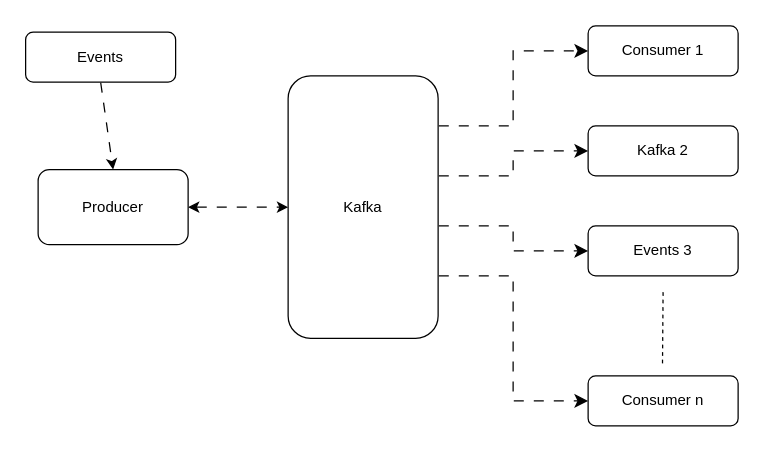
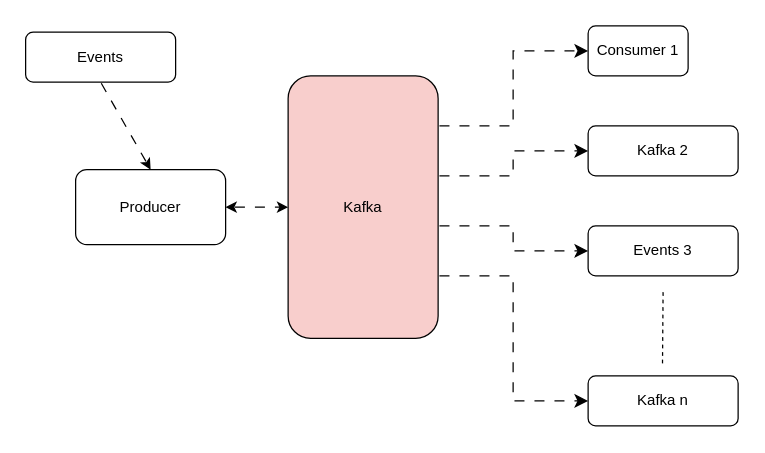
node "Consumer 1": size 150x50 -> 100x50
node "Producer": moved (113, 207) -> (151, 207)
node "Kafka": fillcolor #ffffff -> #f8cecc
node "Consumer n": label "Consumer n" -> "Kafka n"
